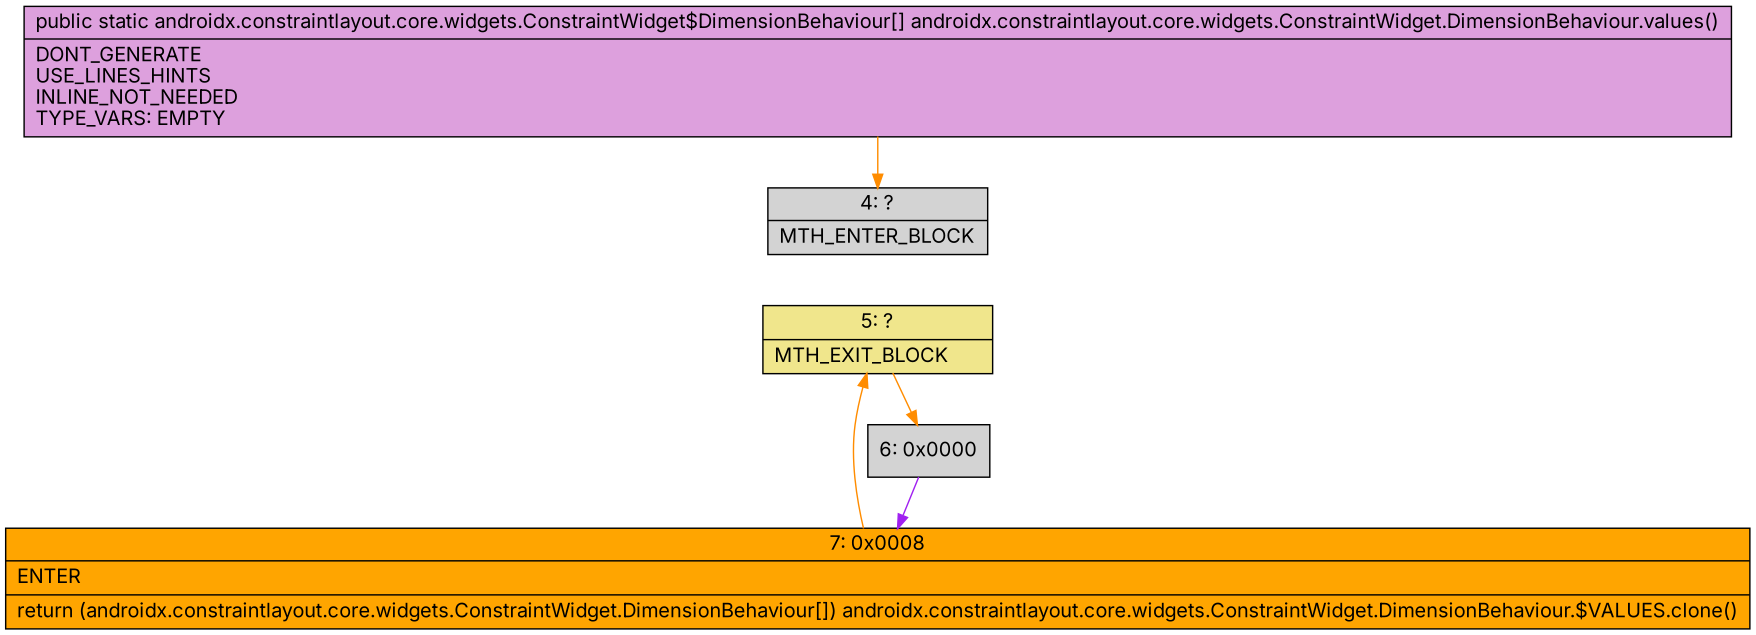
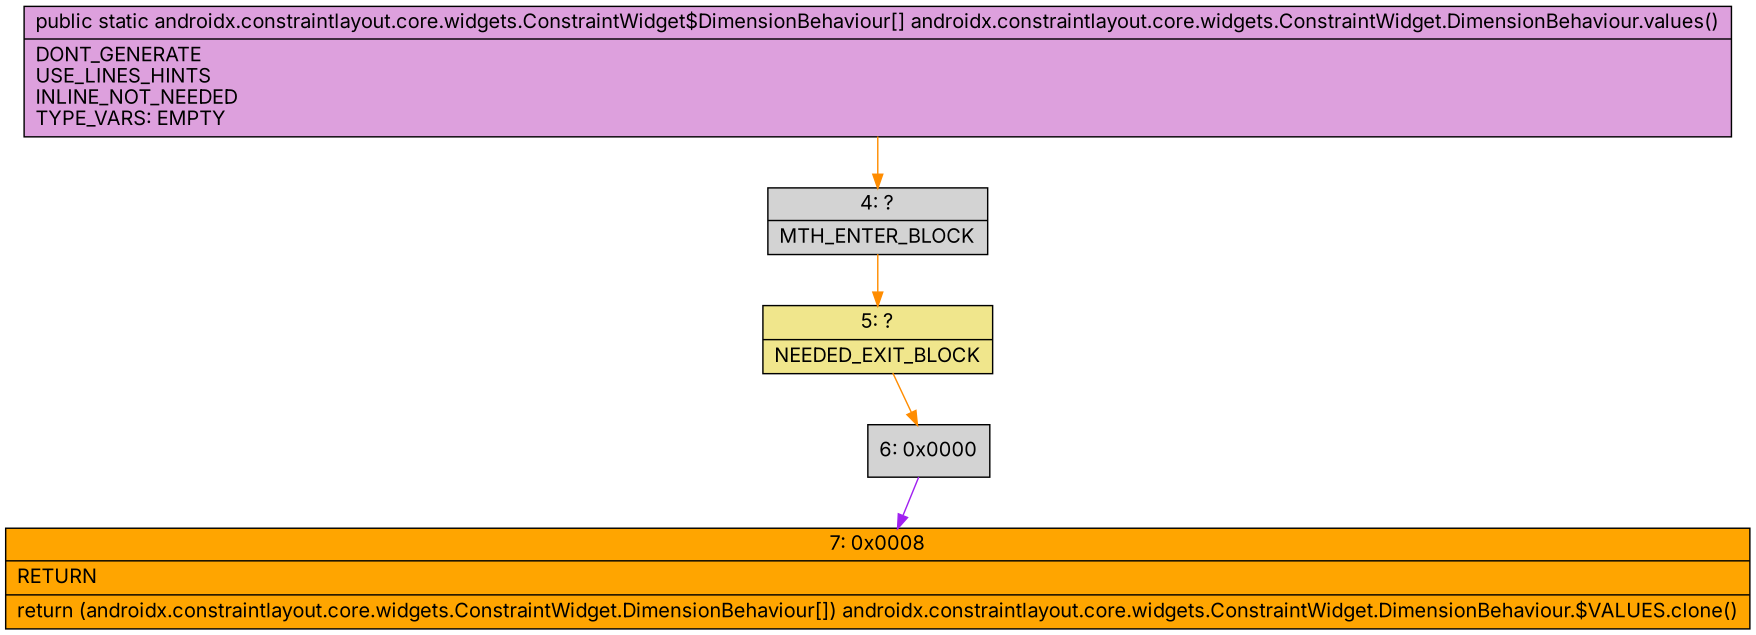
node "5: ?": text "MTH_EXIT_BLOCK" -> "NEEDED_EXIT_BLOCK"
edge "7: 0x0008" -> "5: ?": now "4: ?" -> "5: ?"
node "7: 0x0008": text "ENTER" -> "RETURN"
